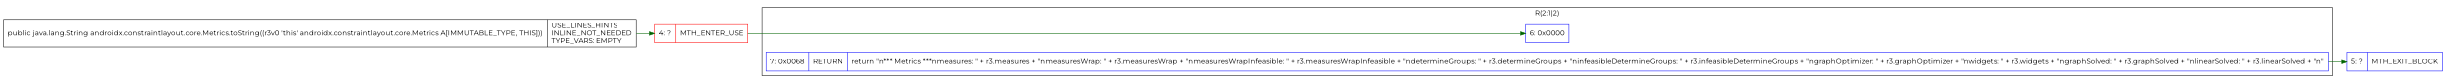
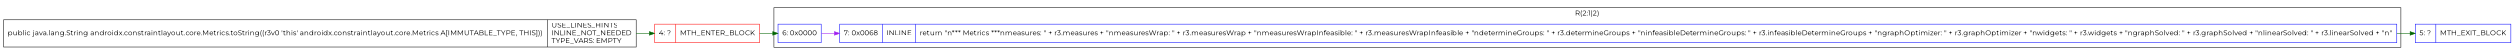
node "4: ?": text "MTH_ENTER_USE" -> "MTH_ENTER_BLOCK"
edge "6: 0x0000" -> "7: 0x0068": added
node "7: 0x0068": text "RETURN" -> "INLINE"
